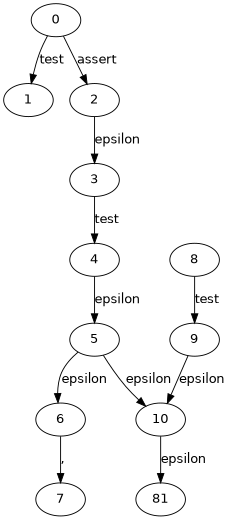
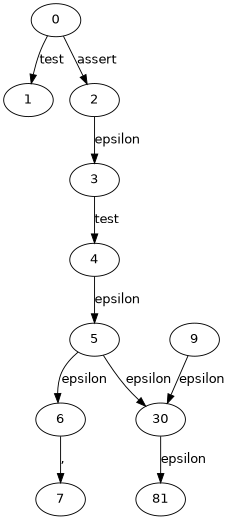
node "8": removed
node "10": label "10" -> "30"
